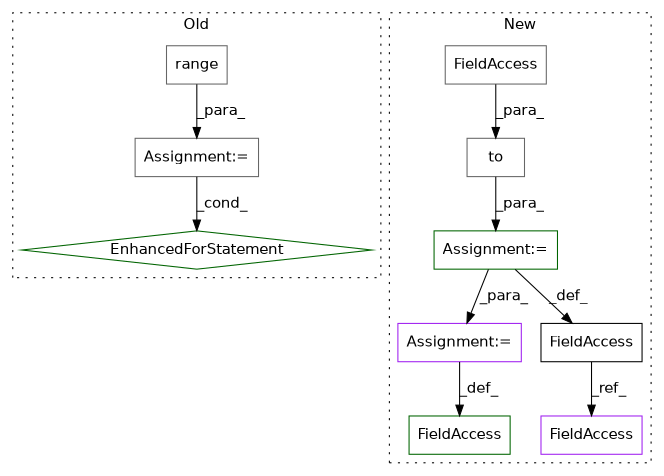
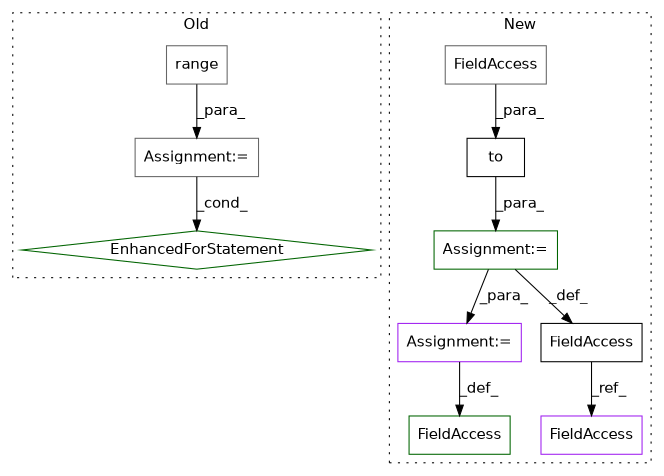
node "to": color gray40 -> black
